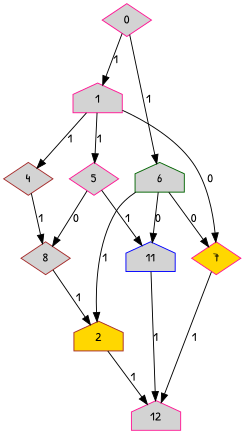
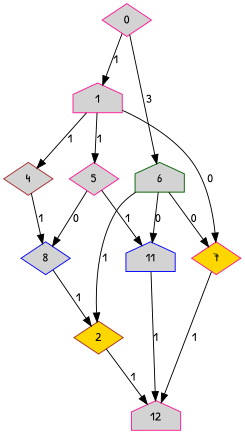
edge "0" -> "6": label "1" -> "3"
node "8": color brown -> blue
node "2": shape house -> diamond
